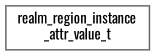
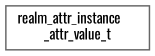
node "realm_region_instance _attr_value_t": label "realm_region_instance _attr_value_t" -> "realm_attr_instance _attr_value_t"
